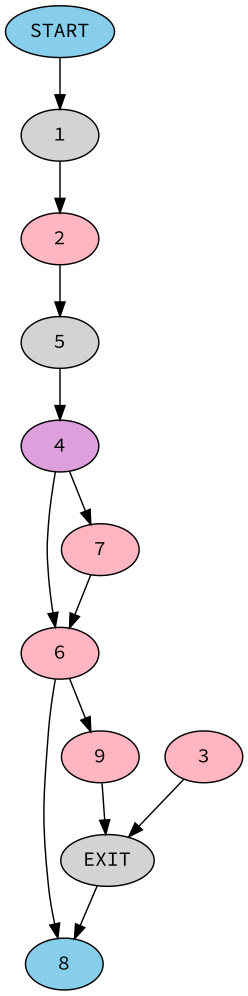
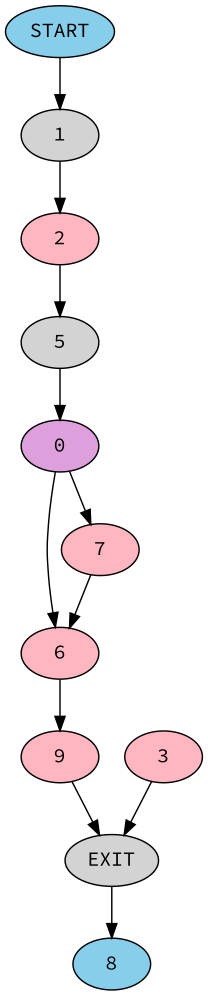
node "4": label "4" -> "0"
edge "6" -> "8": removed
